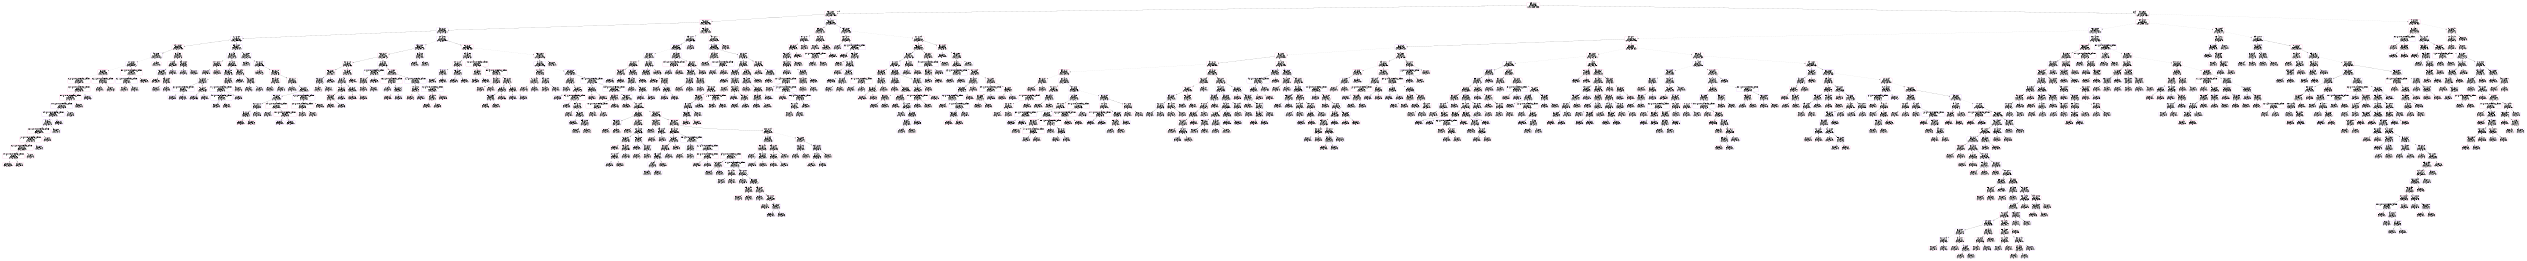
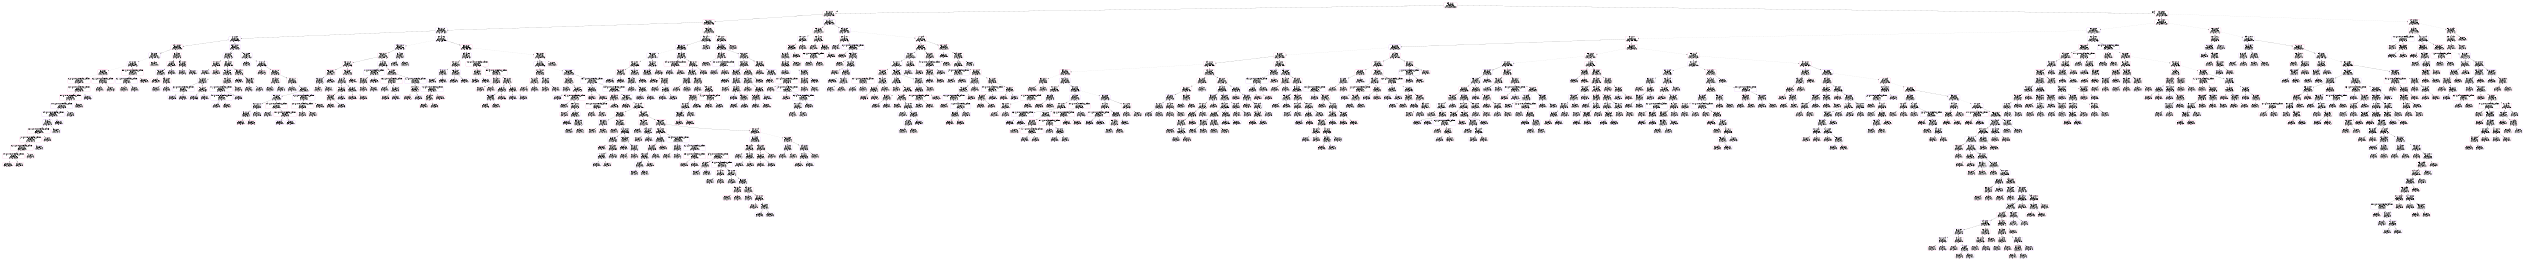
node "gini = 0.0 samples = 11 value = [19, 0]": removed
